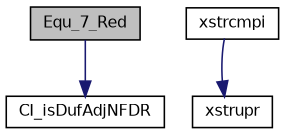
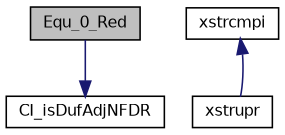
node "Equ_7_Red": label "Equ_7_Red" -> "Equ_0_Red"
edge "xstrcmpi" -> "xstrupr": reversed
